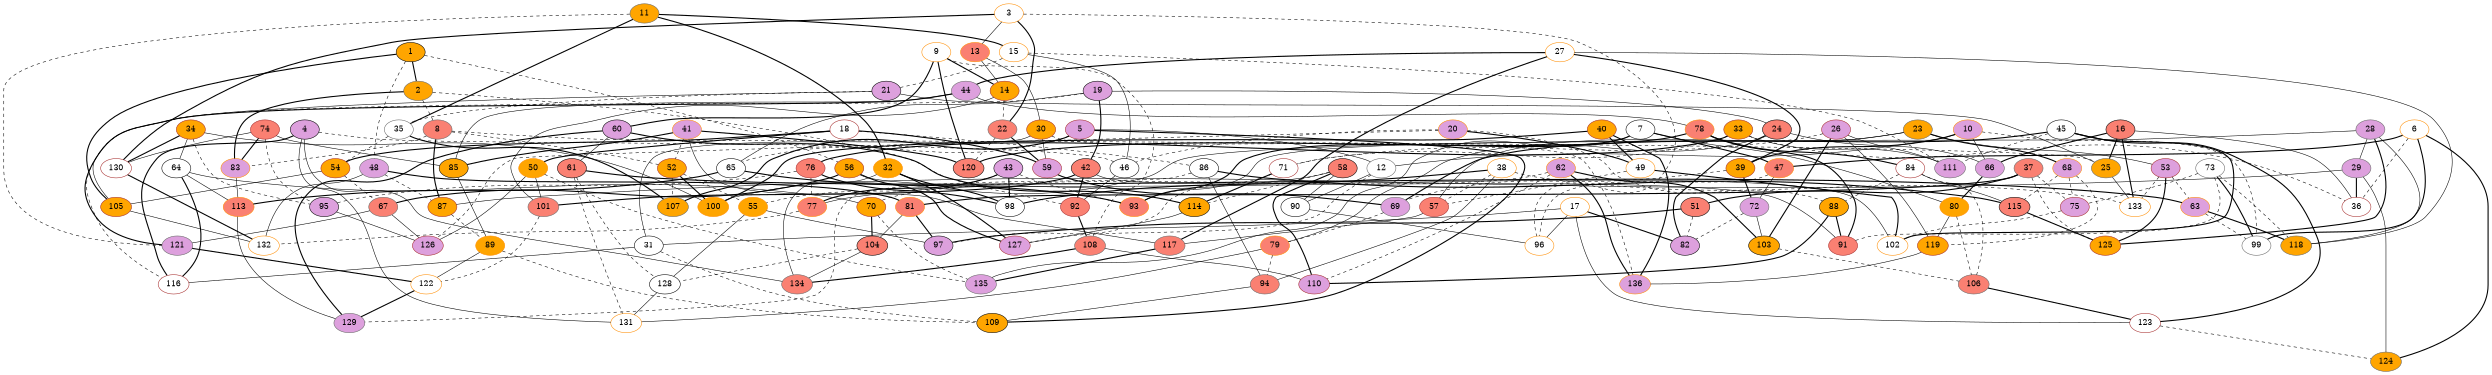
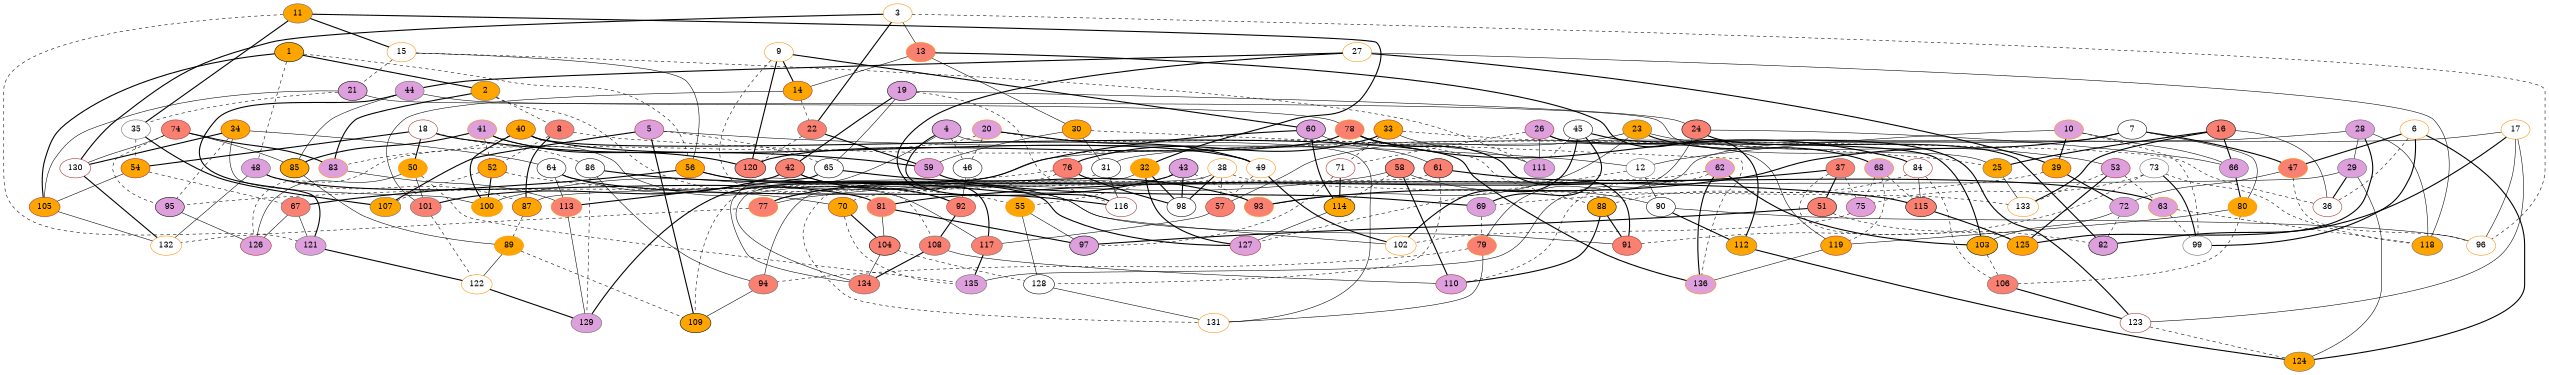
edge "15" -- "46": now "15" -- "56"
edge "8" -- "83": now "40" -- "83"
edge "63" -- "118": style bold -> dashed
node "112": added
